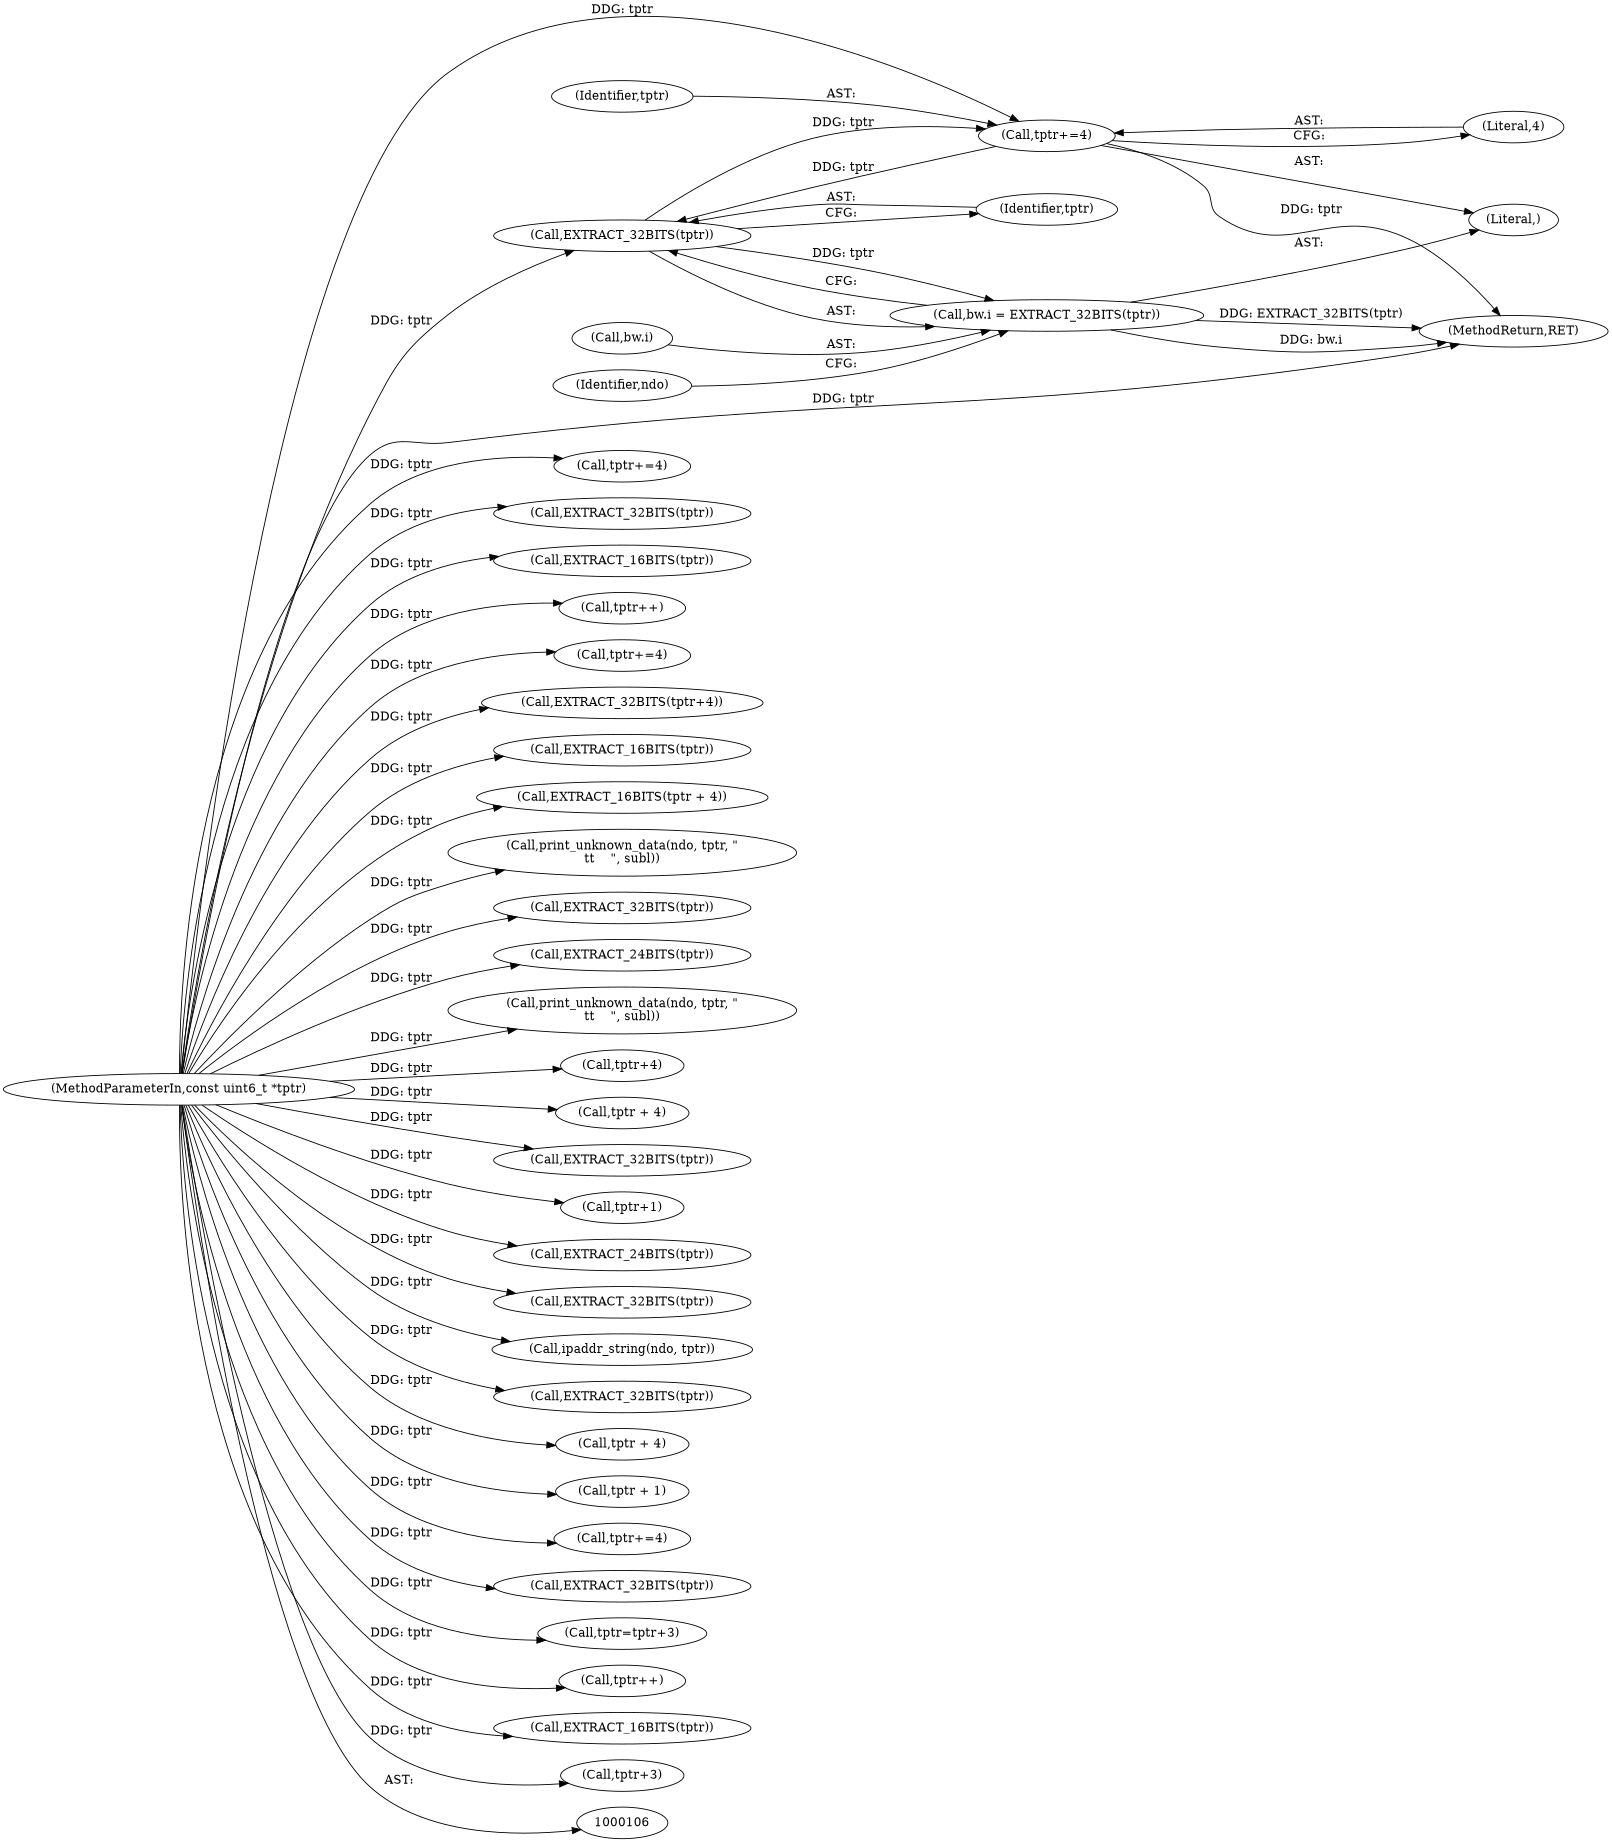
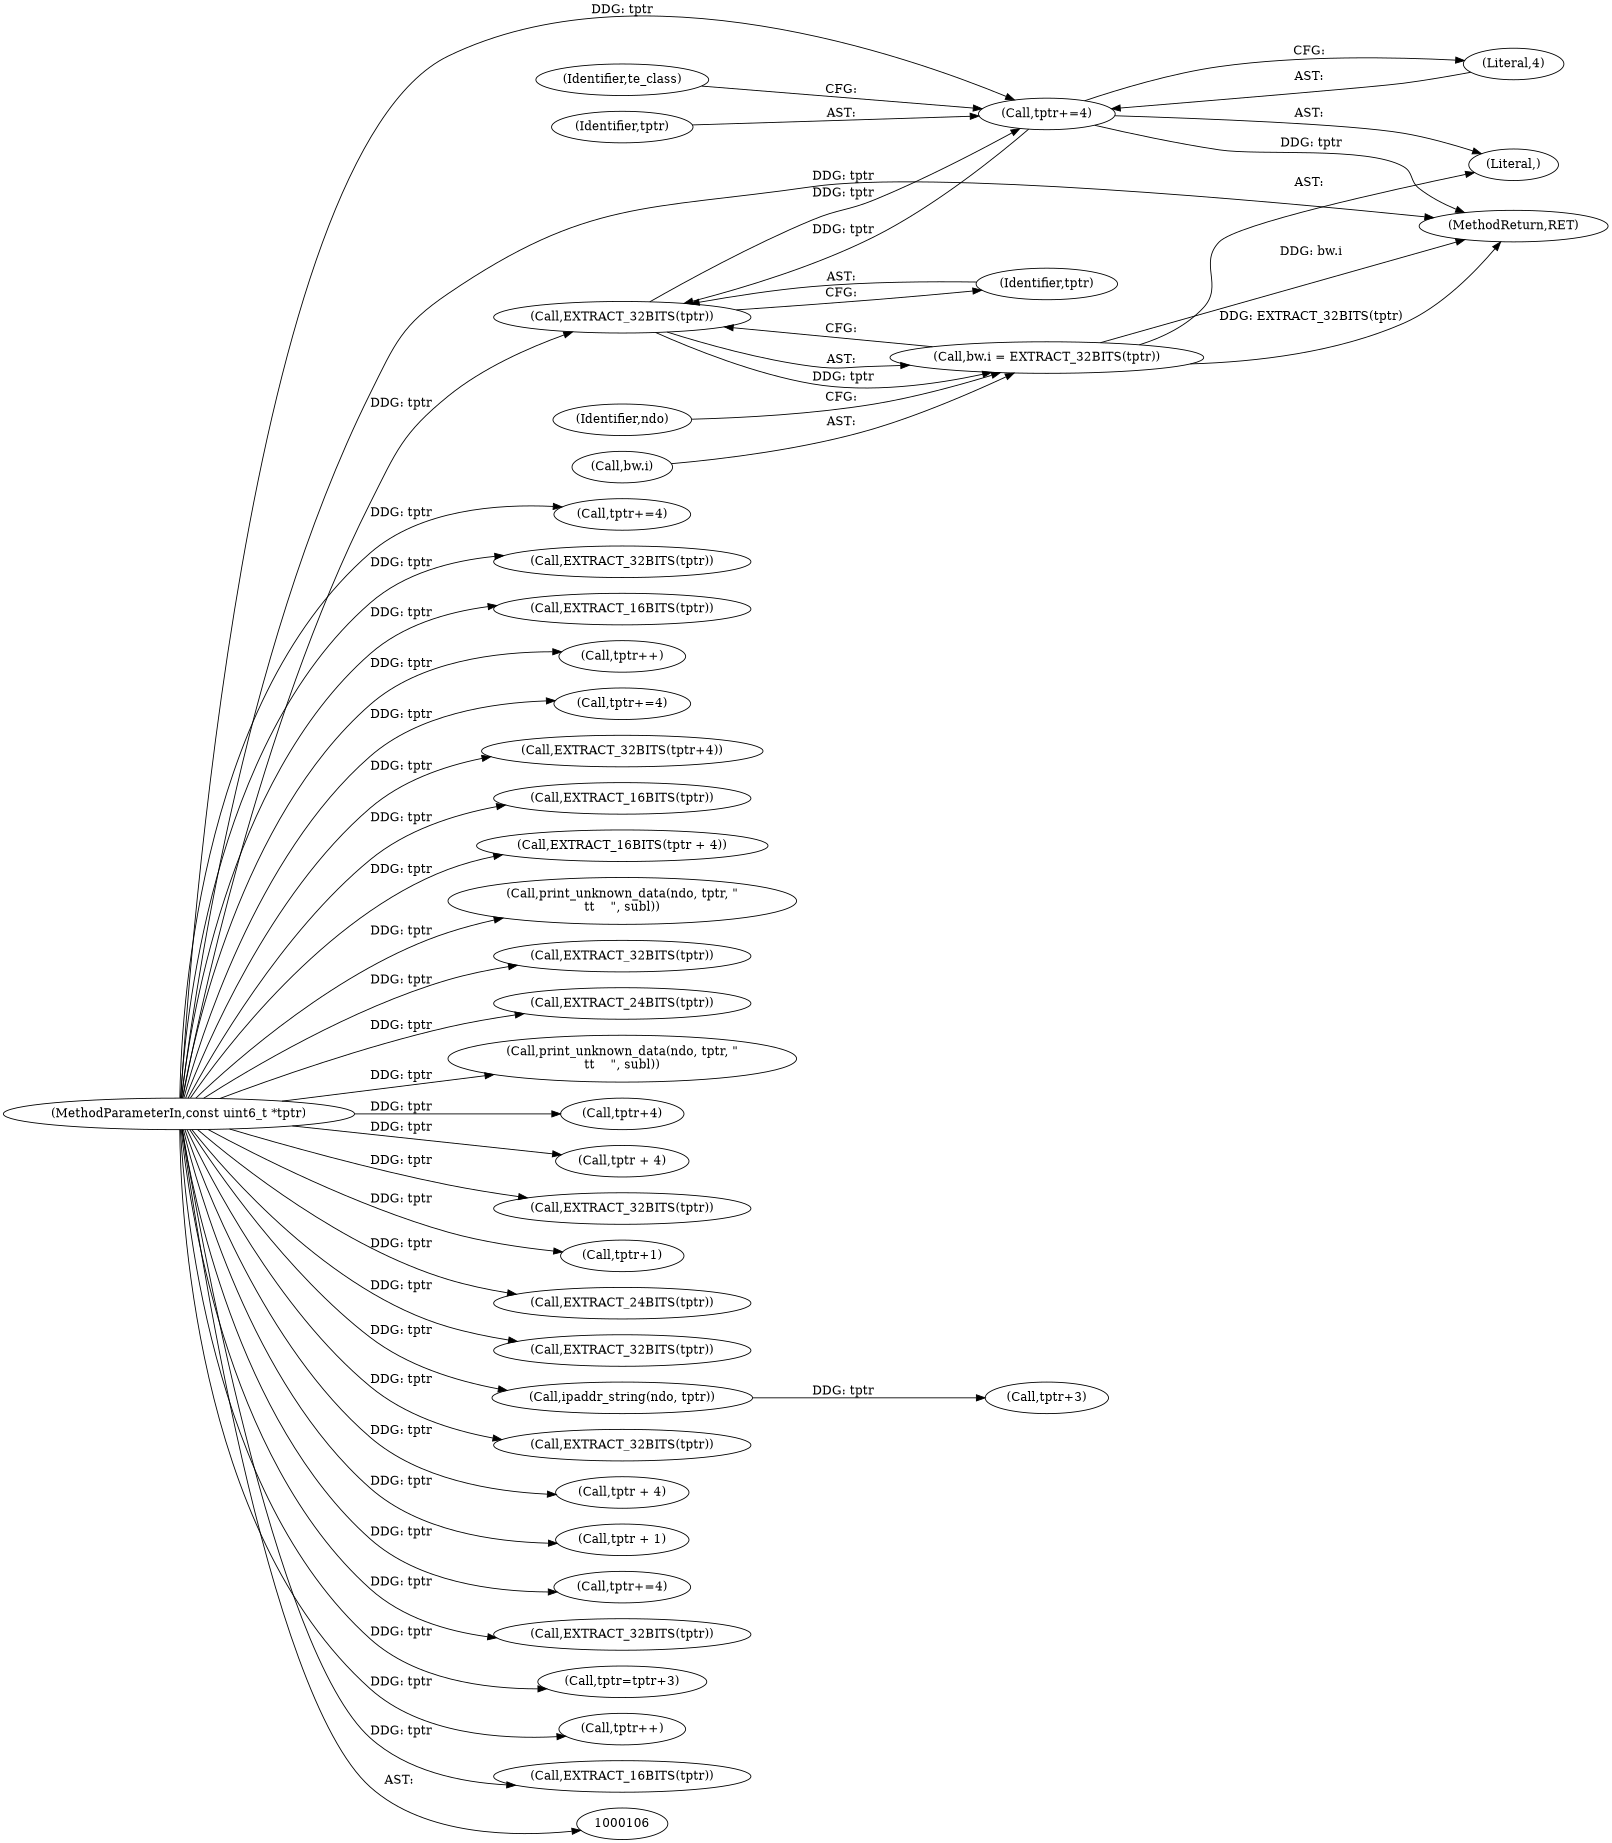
node "(Identifier,te_class)": added
edge "(MethodParameterIn,const uint6_t *tptr)" -> "(Call,tptr+3)": now "(Call,ipaddr_string(ndo, tptr))" -> "(Call,tptr+3)"
